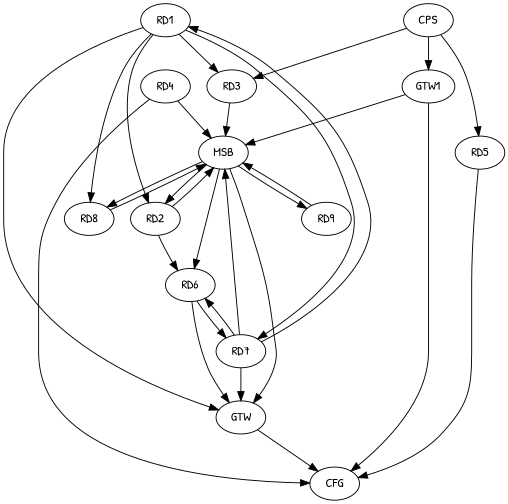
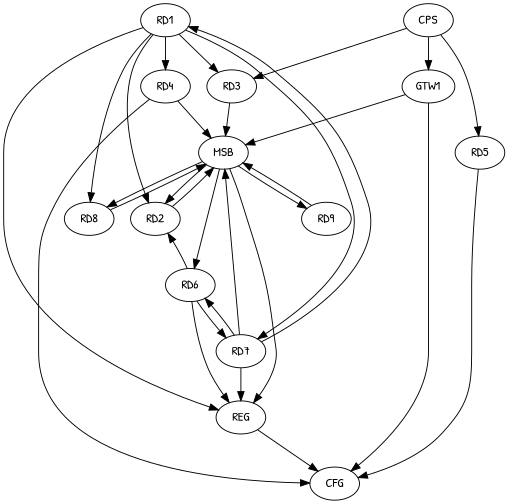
edge "RD1" -> "RD4": added
edge "RD2" -> "RD6": reversed
node "GTW": label "GTW" -> "REG"
